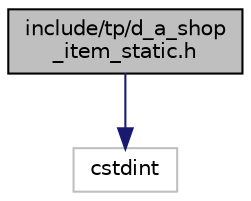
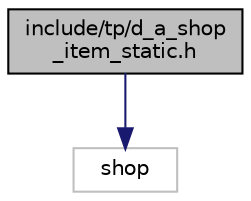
node "cstdint": label "cstdint" -> "shop"
